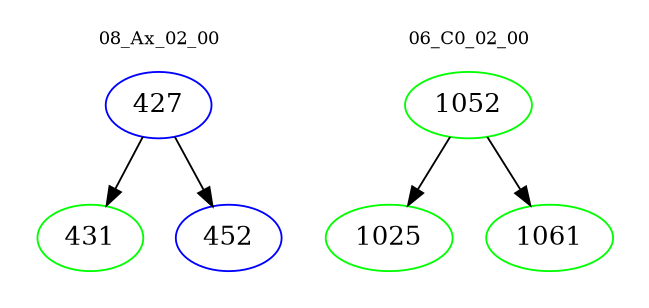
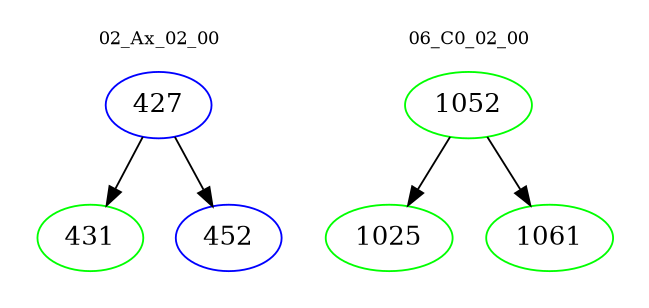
cluster "08_Ax_02_00": label "08_Ax_02_00" -> "02_Ax_02_00"
